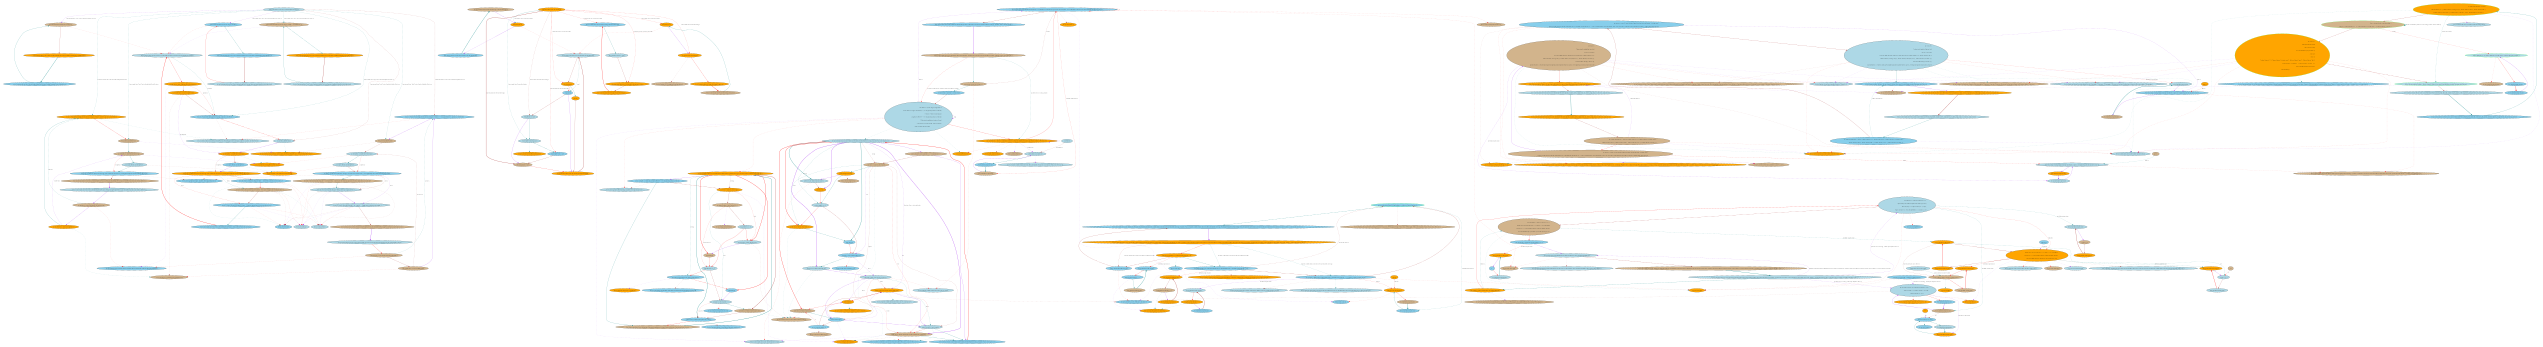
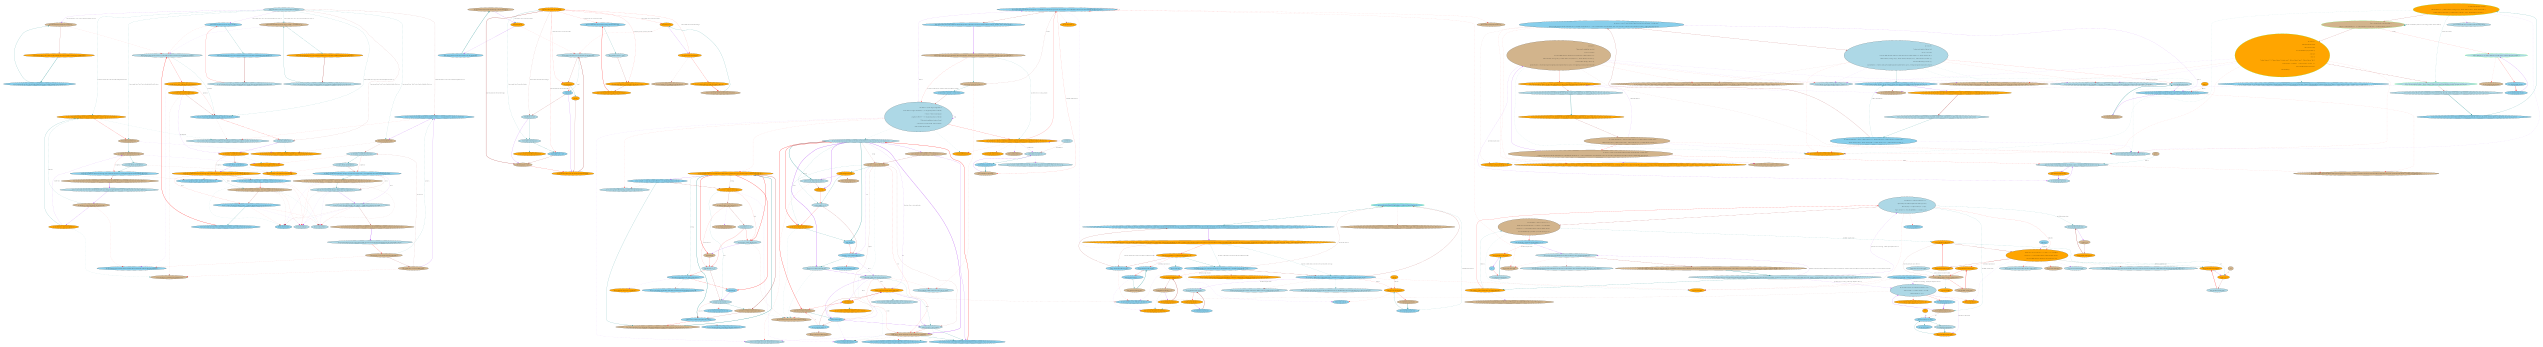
node "x.Item1 == i": fillcolor lightblue -> orange
node "Entry string.Substring(int)": fillcolor orange -> skyblue
